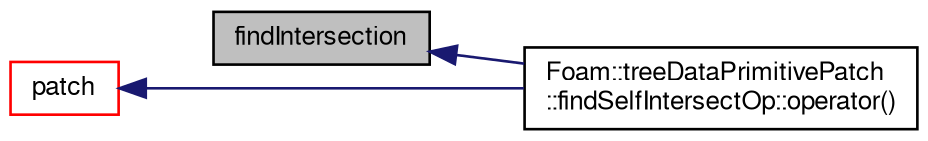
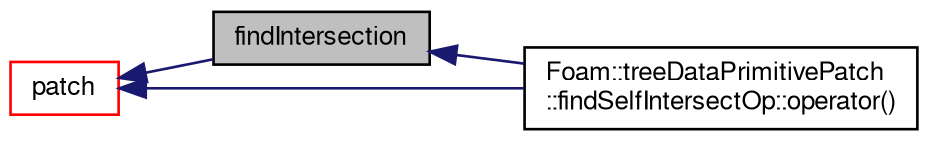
edge "findIntersection" -> "patch": added
